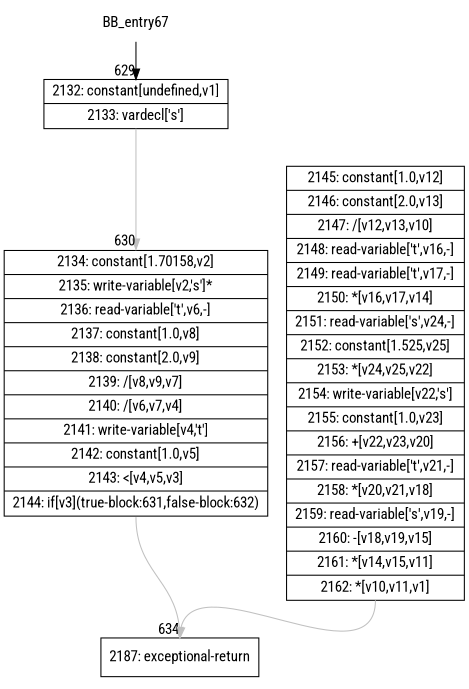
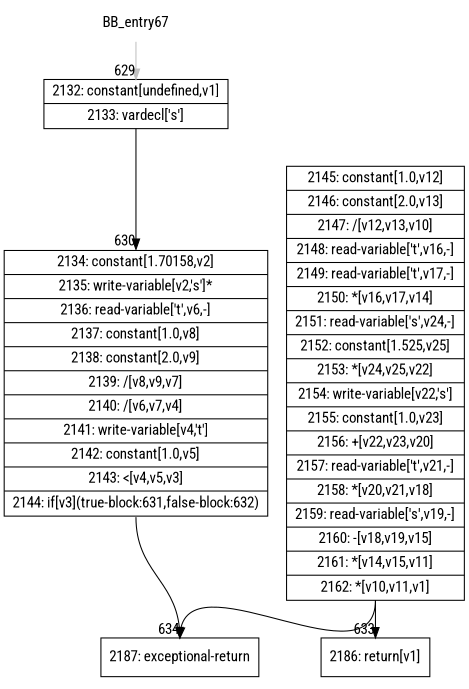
edge "BB_entry67" -> "2132: constant[undefined,v1]": color black -> gray
edge "2132: constant[undefined,v1]" -> "2134: constant[1.70158,v2]": color gray -> black
edge "2134: constant[1.70158,v2]" -> "2187: exceptional-return": color gray -> black
edge "2145: constant[1.0,v12]" -> "2187: exceptional-return": color gray -> black
node "2186: return[v1]": added
